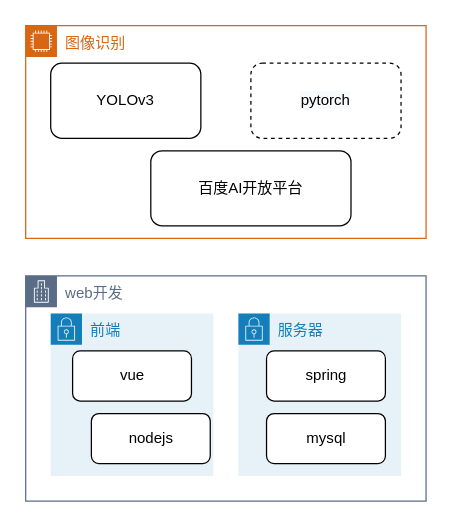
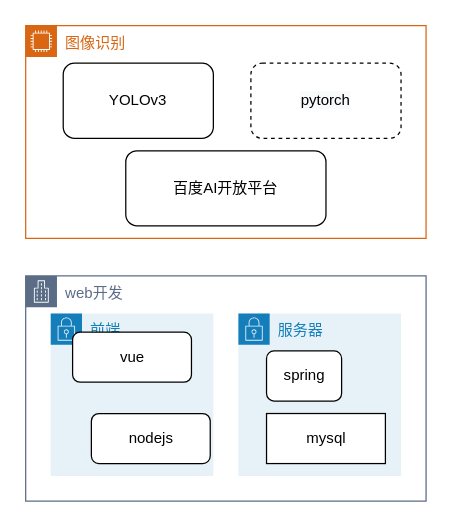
node "YOLOv3": moved (126, 101) -> (138, 101)
node "百度AI开放平台": moved (251, 188) -> (226, 188)
node "vue": moved (132, 376) -> (132, 357)
node "spring": size 119x50 -> 75x50
node "mysql": shape rounded rectangle -> rectangle
